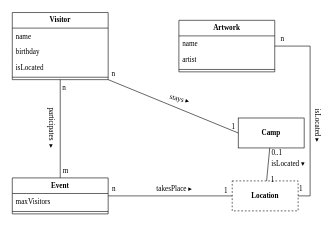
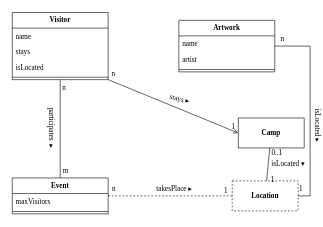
node "birthday": label "birthday" -> "stays"
edge "Visitor" -- "Camp": arrowhead none -> open
edge "Event" -- "Location": style solid -> dashed
